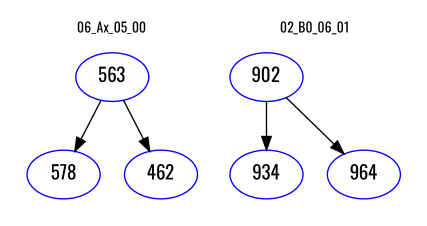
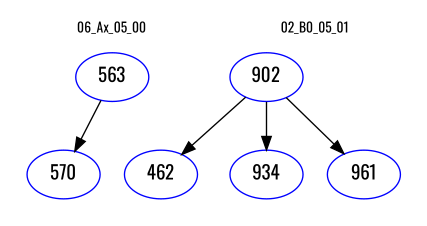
cluster "02_B0_06_01": label "02_B0_06_01" -> "02_B0_05_01"
edge "563" -> "462": now "902" -> "462"
node "578": label "578" -> "570"
node "964": label "964" -> "961"
